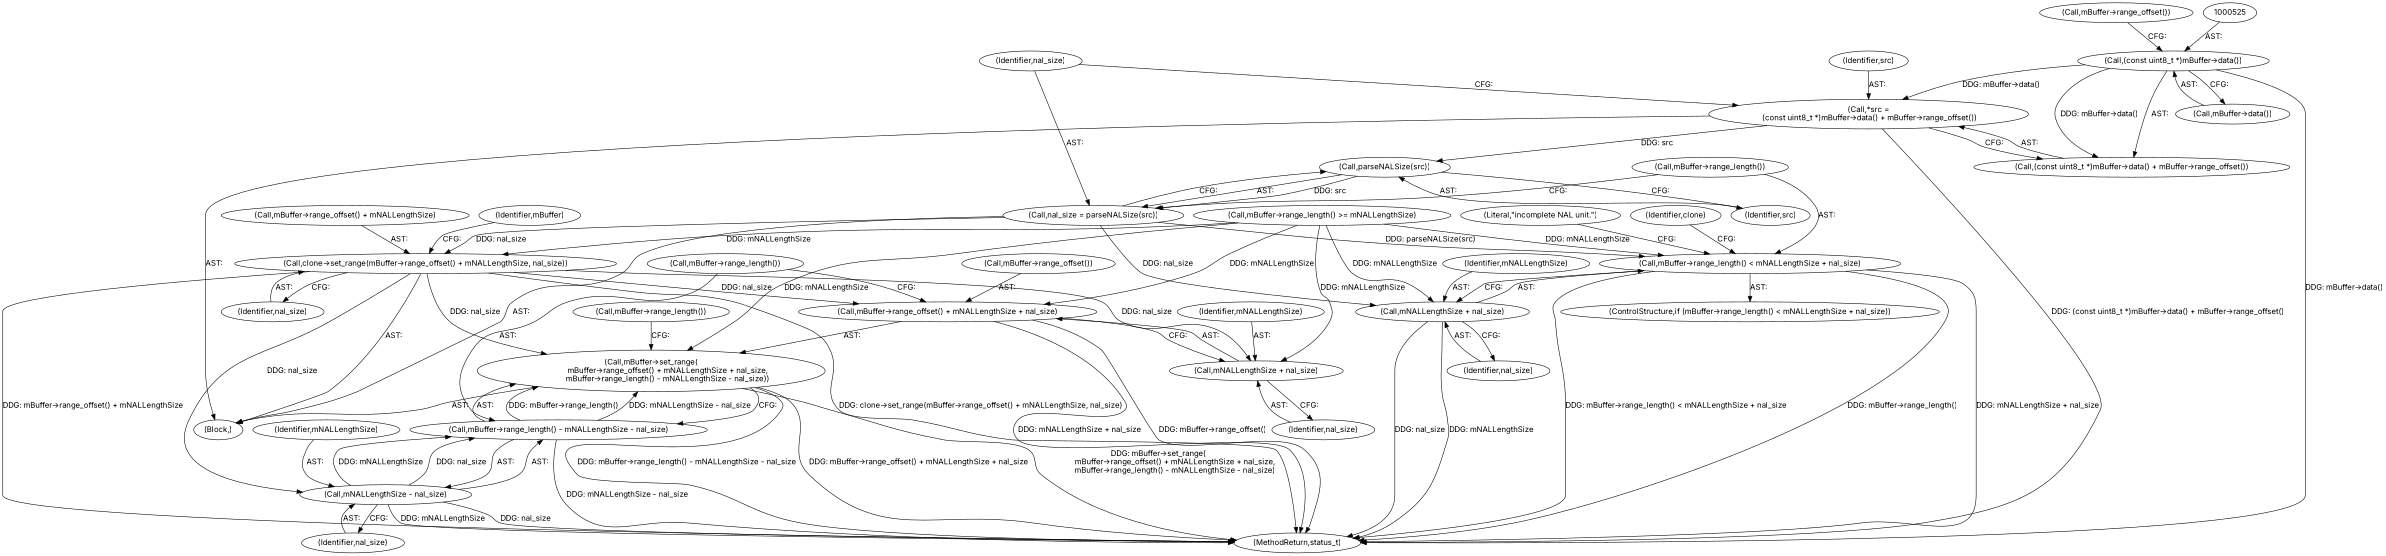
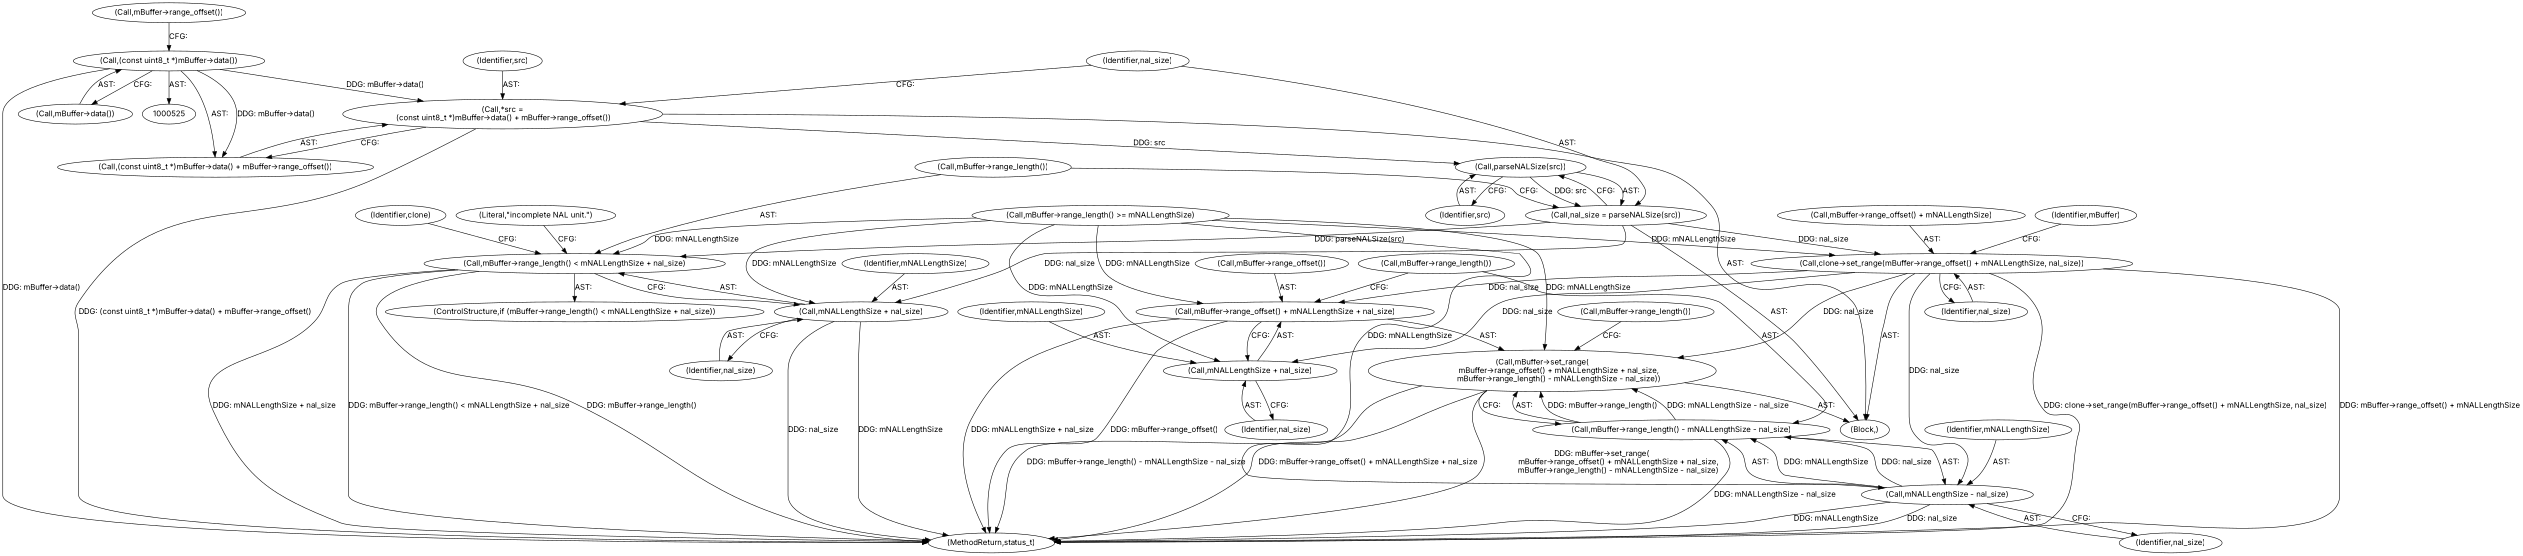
edge "1000525" -> "(Call,(const uint8_t *)mBuffer->data())": reversed
edge "(Call,mBuffer->range_length() >= mNALLengthSize)" -> "(Call,mNALLengthSize - nal_size)": added, label "DDG: mNALLengthSize"
